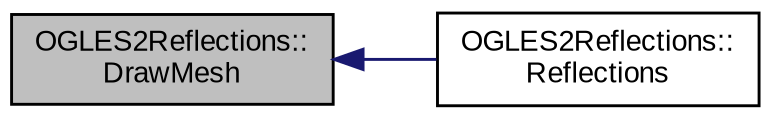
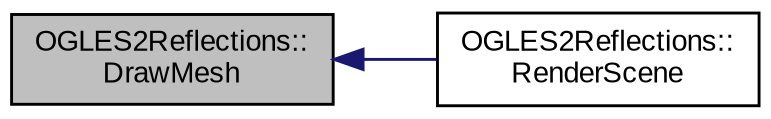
node "OGLES2Reflections:: Reflections": label "OGLES2Reflections:: Reflections" -> "OGLES2Reflections:: RenderScene"
